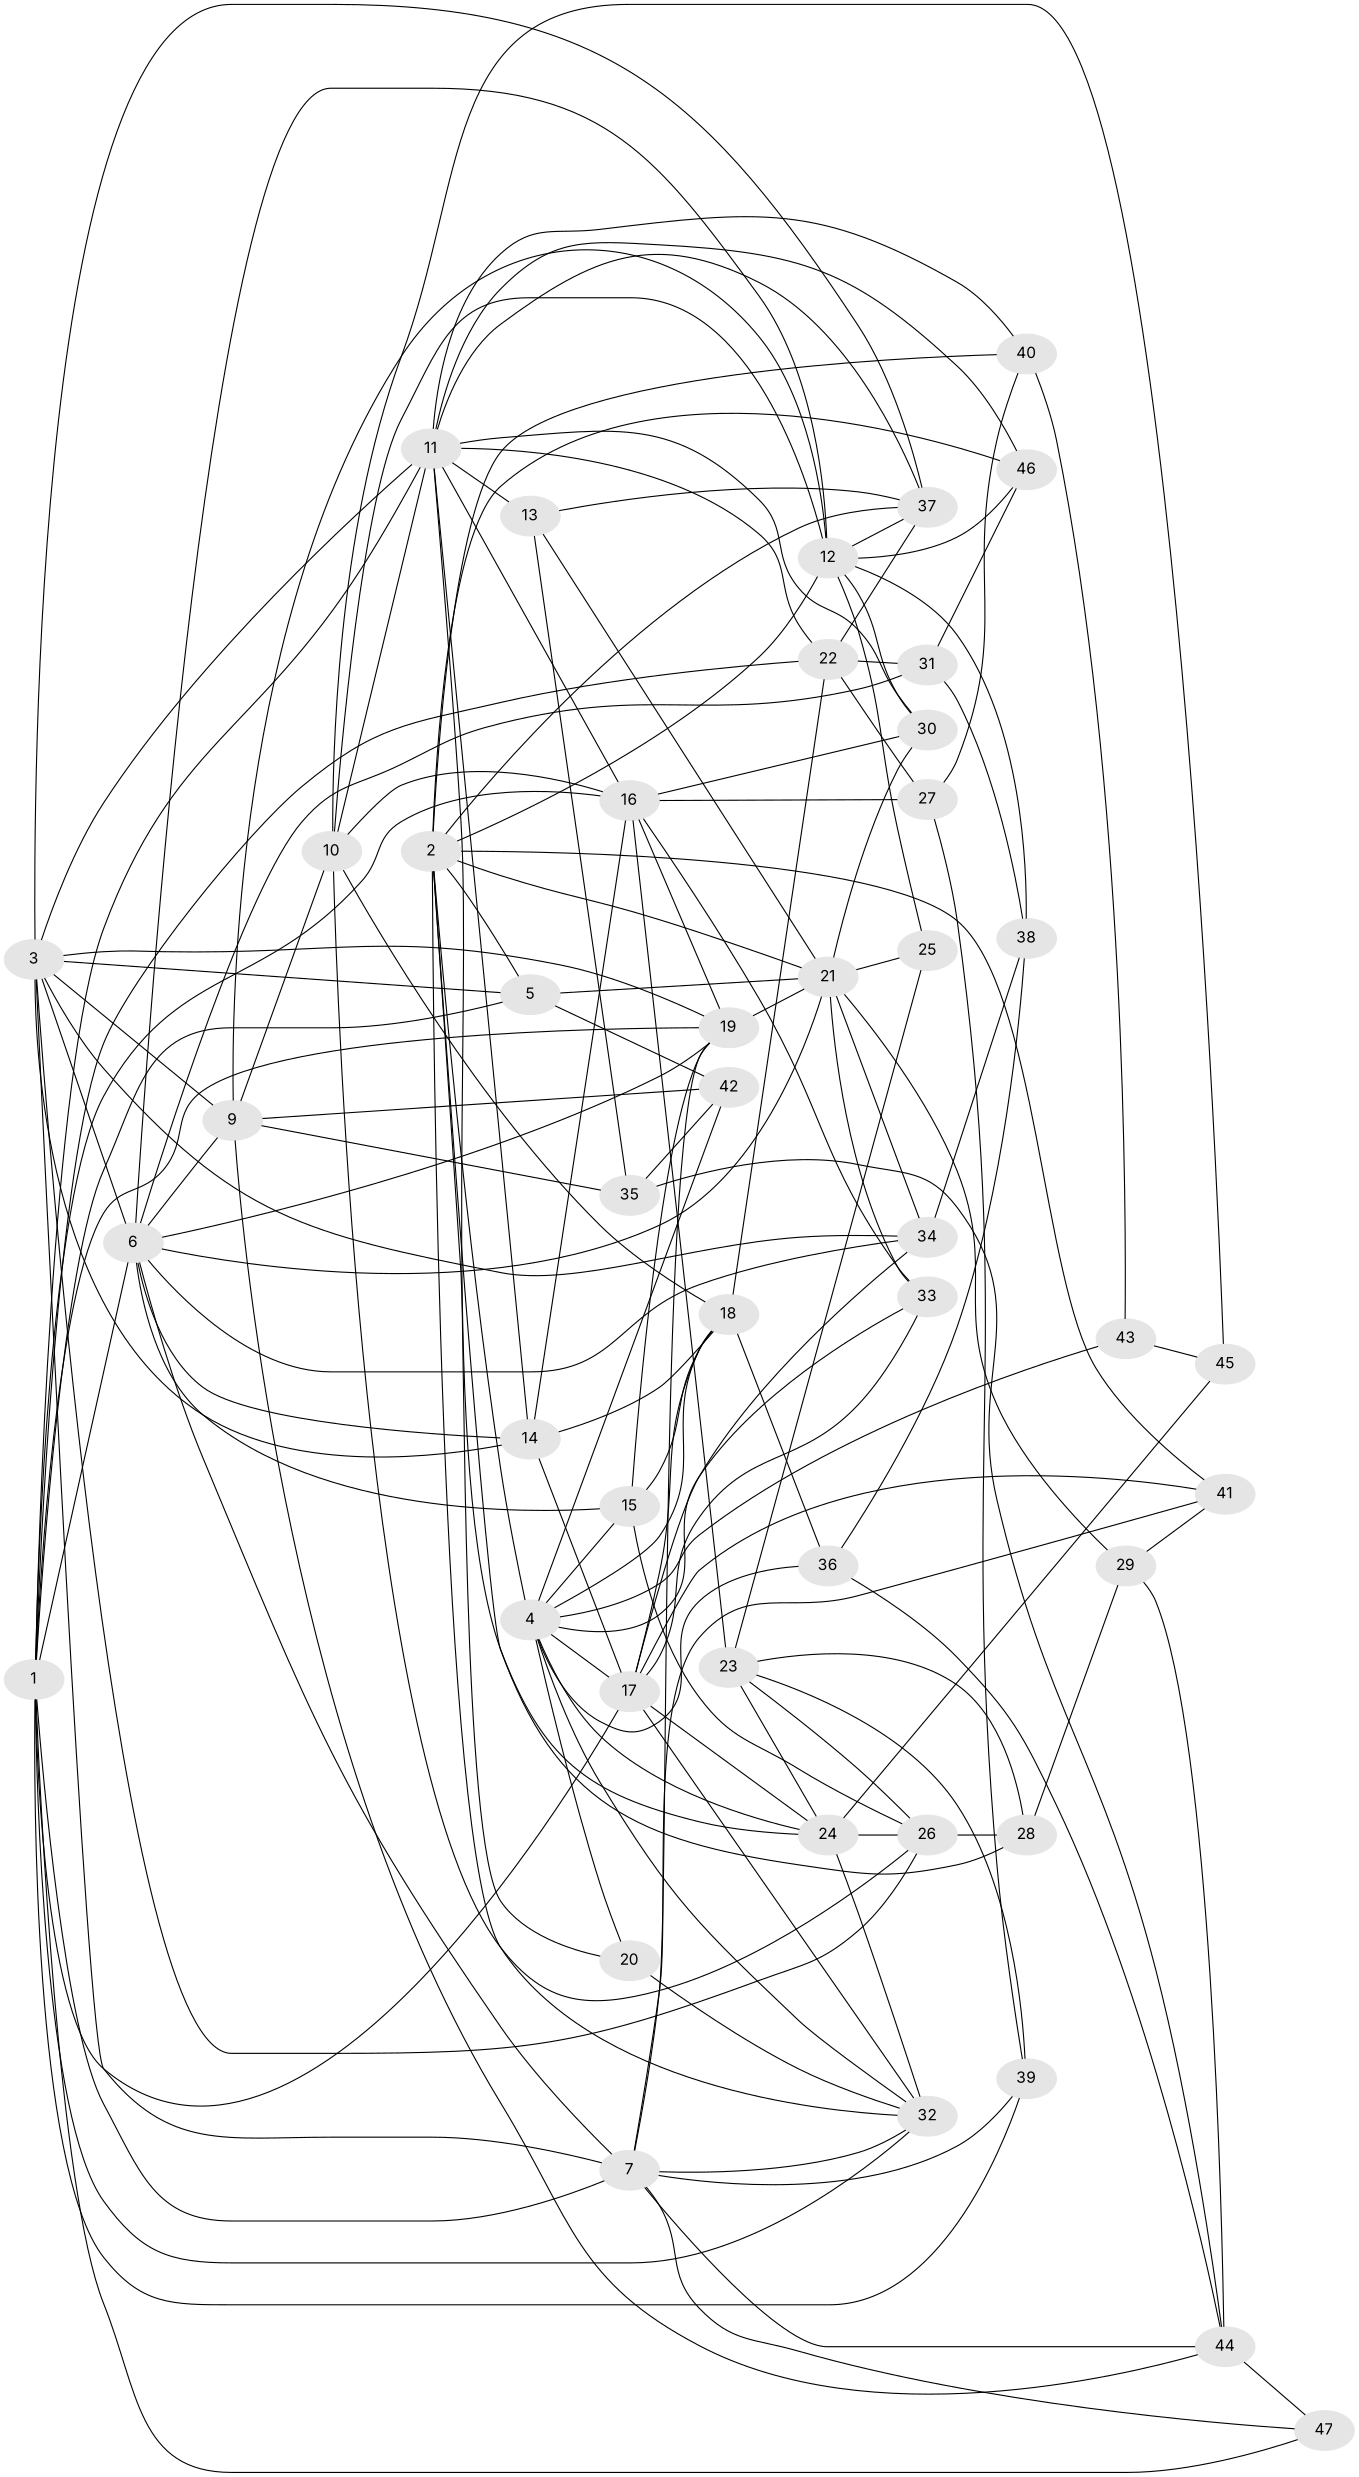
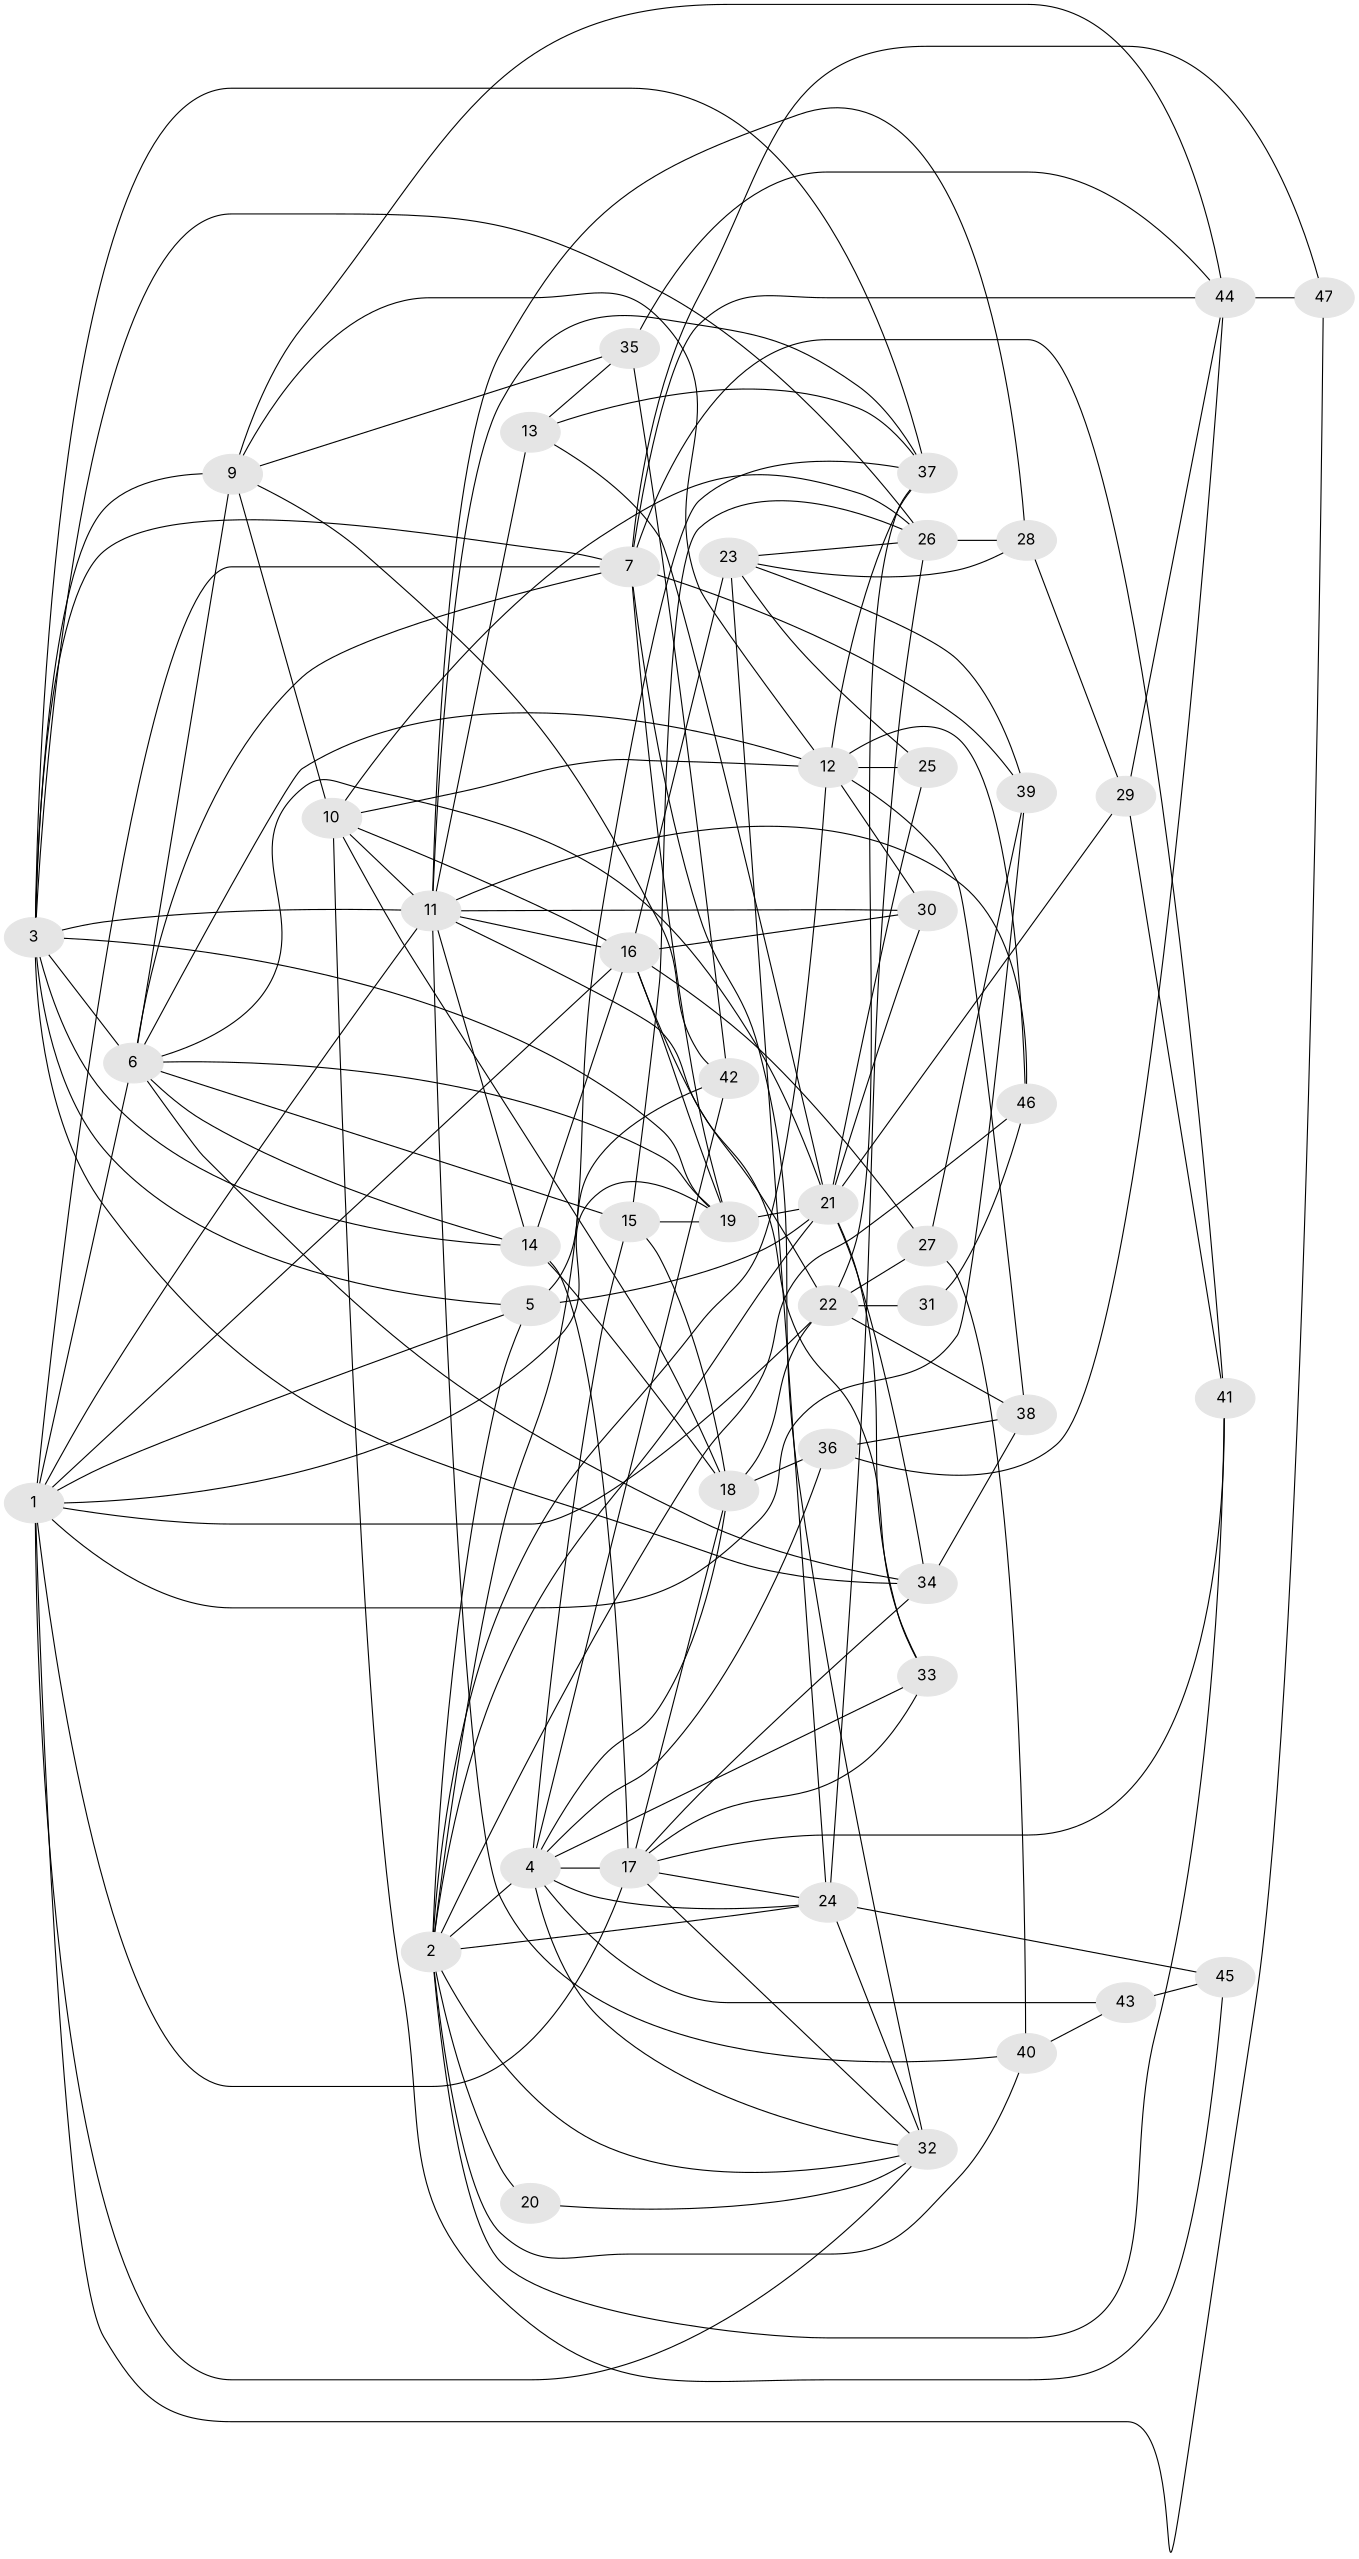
edge "31" -- "6": removed
edge "31" -- "38": now "22" -- "38"
edge "4" -- "20": removed
